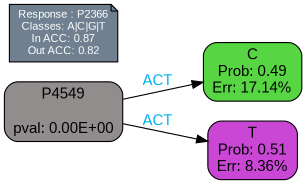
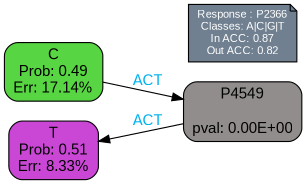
edge "P4549 pval: 0.00E+00" -> "C Prob: 0.49 Err: 17.14%": reversed
node "T Prob: 0.51 Err: 8.36%": label "T Prob: 0.51 Err: 8.36%" -> "T Prob: 0.51 Err: 8.33%"
